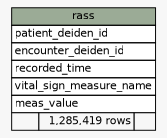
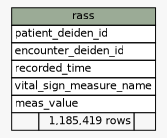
node "rass": text "1,285,419 rows" -> "1,185,419 rows"
